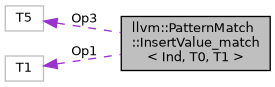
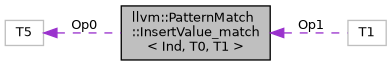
edge "llvm::PatternMatch ::InsertValue_match < Ind, T0, T1 >" -> "T5": label " Op3" -> " Op0"
edge "llvm::PatternMatch ::InsertValue_match < Ind, T0, T1 >" -> "T1": reversed
